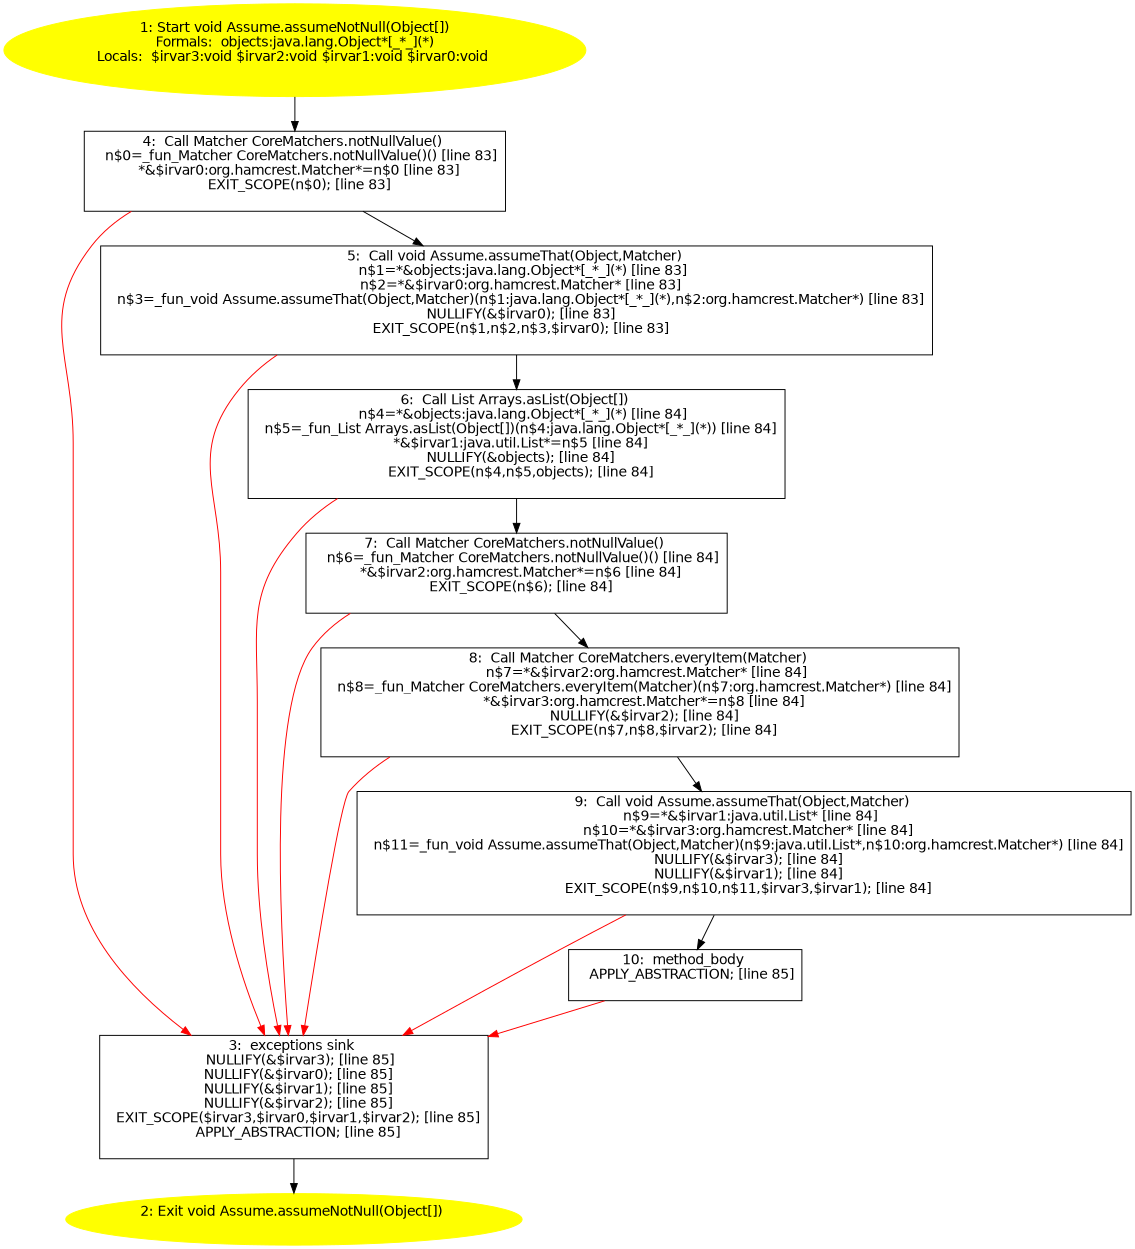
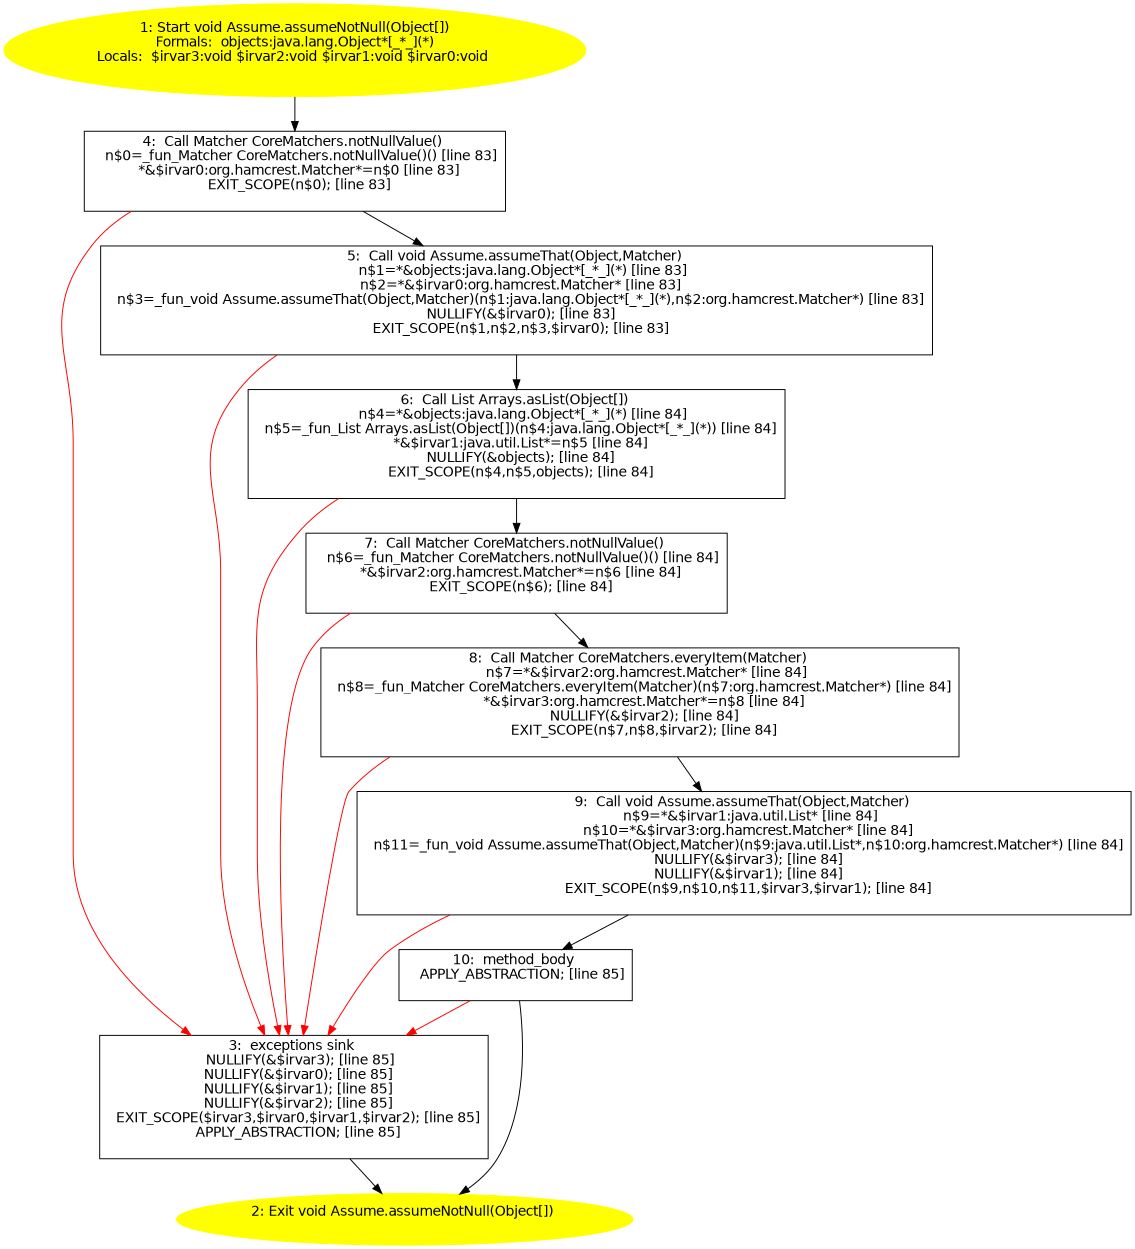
edge "10:  method_body APPLY_ABSTRACTION; [line 85]" -> "2: Exit void Assume.assumeNotNull(Object[])": added
